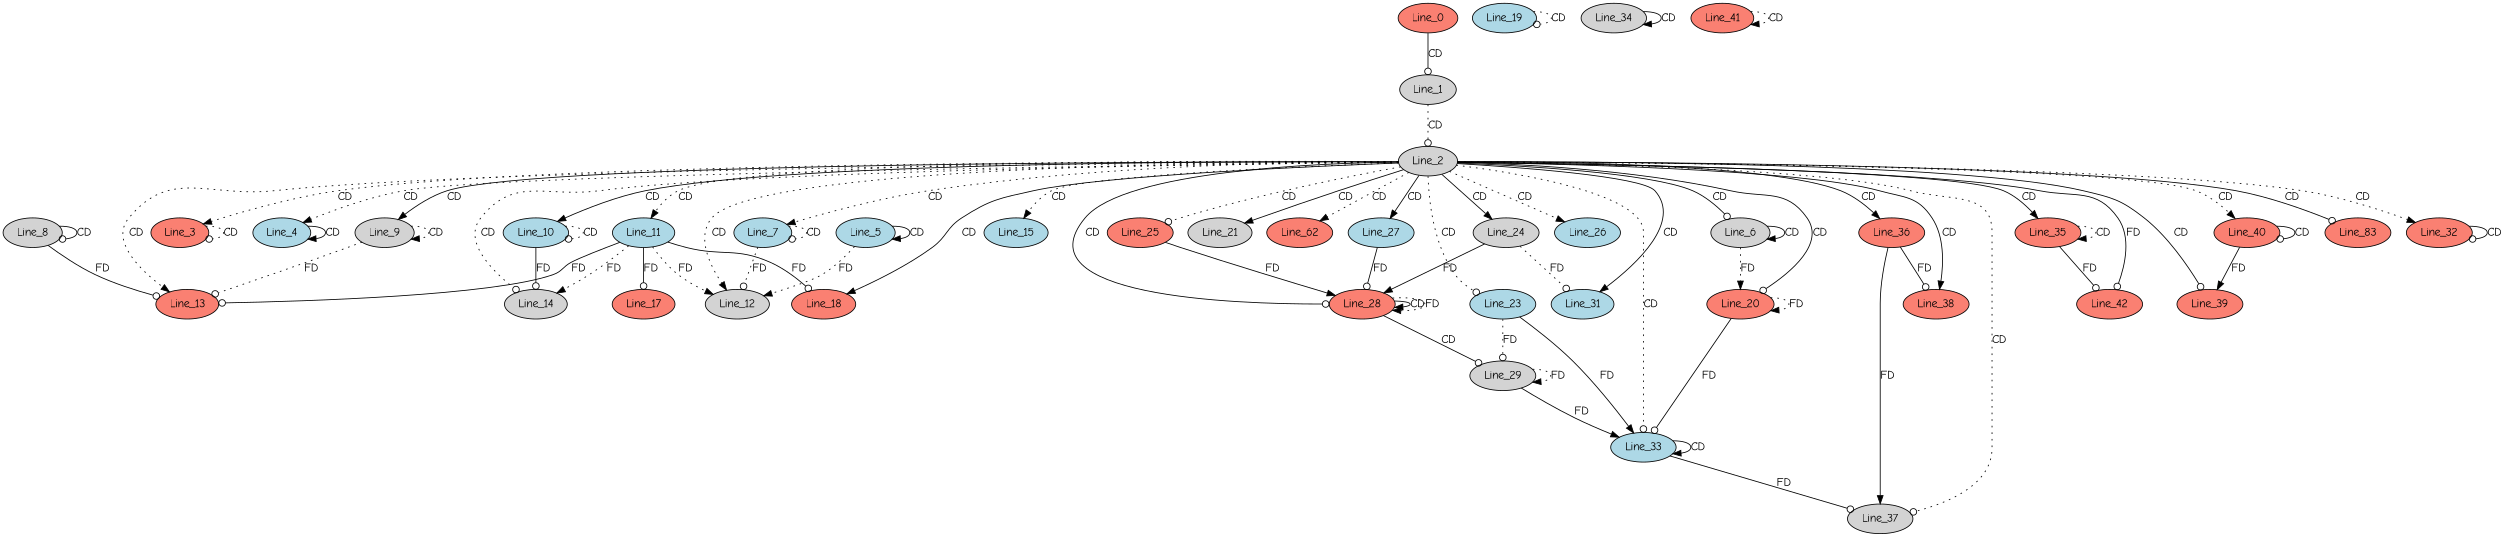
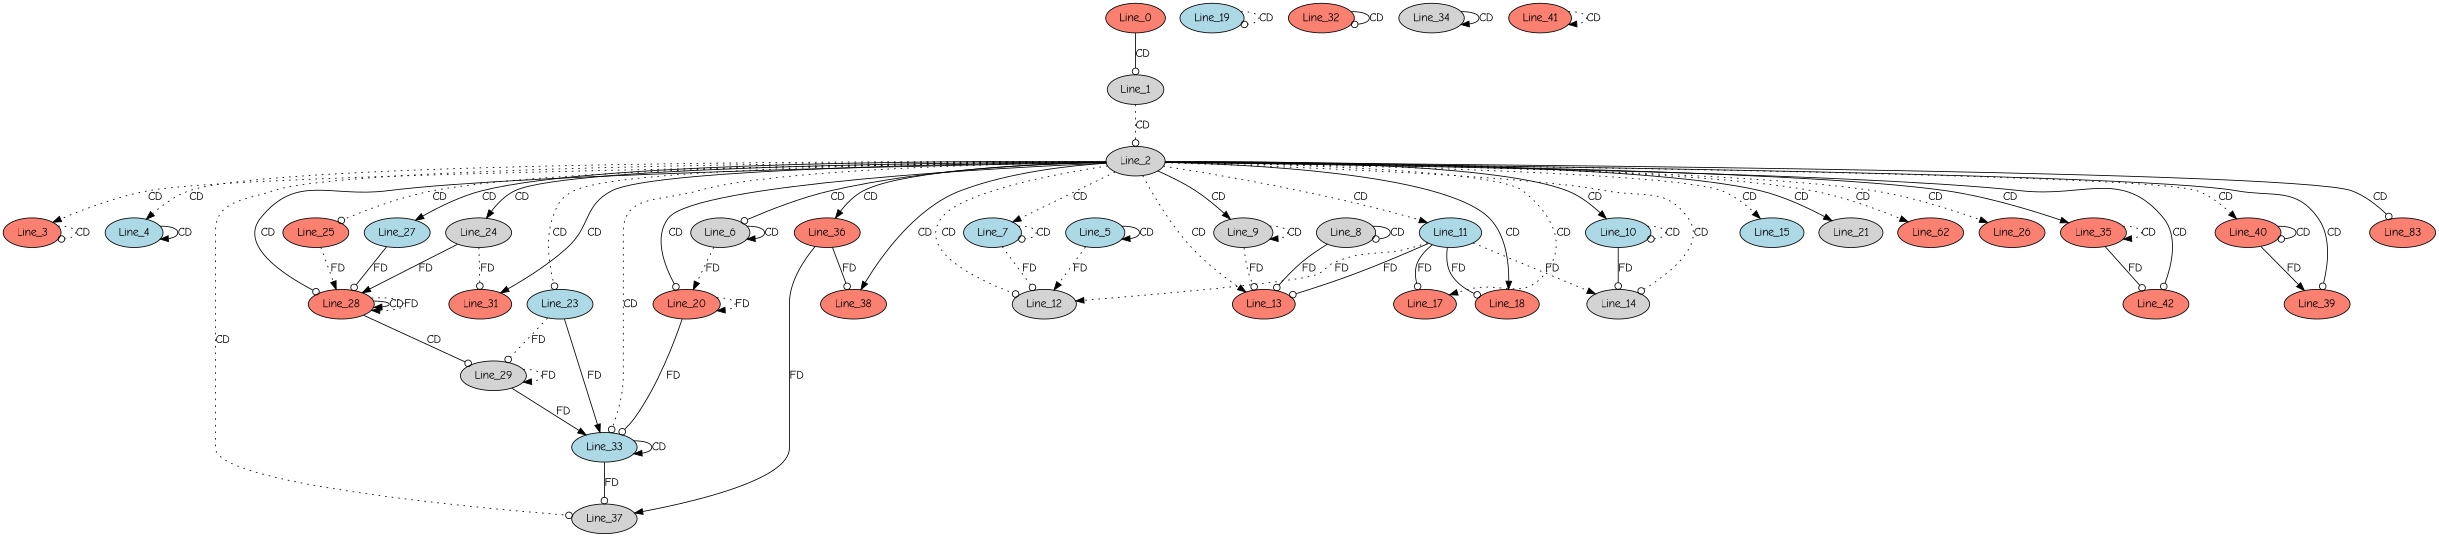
edge "Line_2" -> "Line_32": now "Line_2" -> "Line_17"
edge "Line_2" -> "Line_12": arrowhead normal -> odot
node "Line_26": fillcolor lightblue -> salmon
edge "Line_2" -> "Line_42": label "FD" -> "CD"
edge "Line_25" -> "Line_28": style solid -> dotted
node "Line_31": fillcolor lightblue -> salmon
